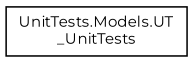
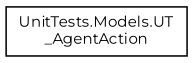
node "UnitTests.Models.UT _UnitTests": label "UnitTests.Models.UT _UnitTests" -> "UnitTests.Models.UT _AgentAction"
